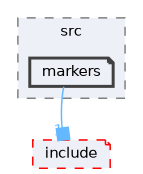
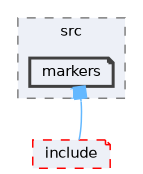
edge "markers" -> "include": reversed
